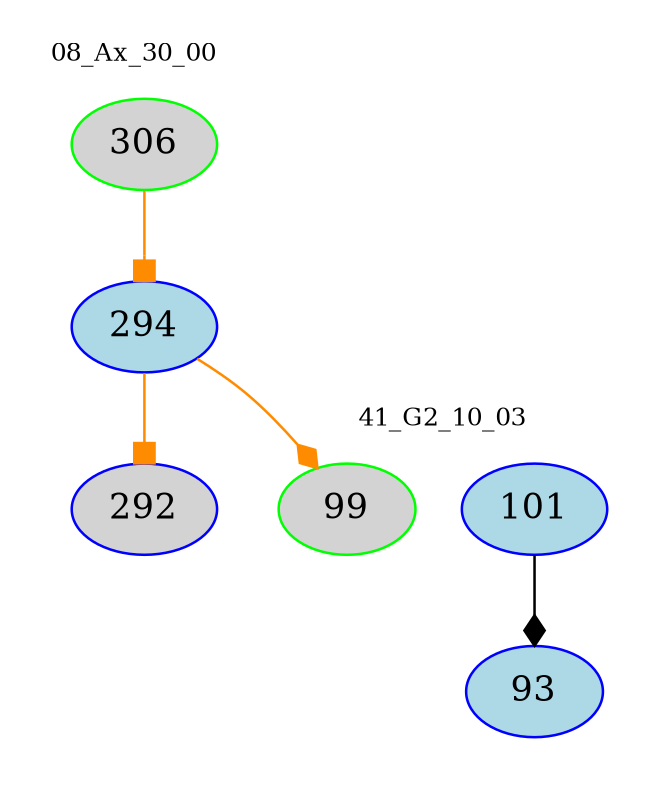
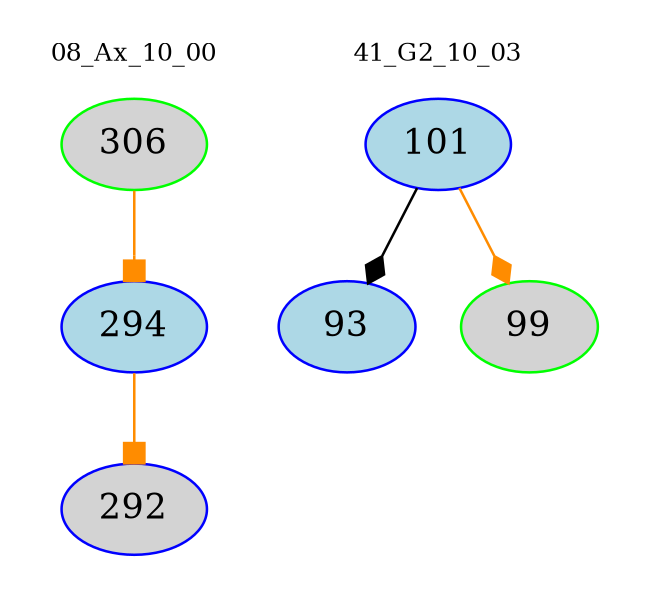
cluster "08_Ax_30_00": label "08_Ax_30_00" -> "08_Ax_10_00"
edge "294" -> "99": now "101" -> "99"
